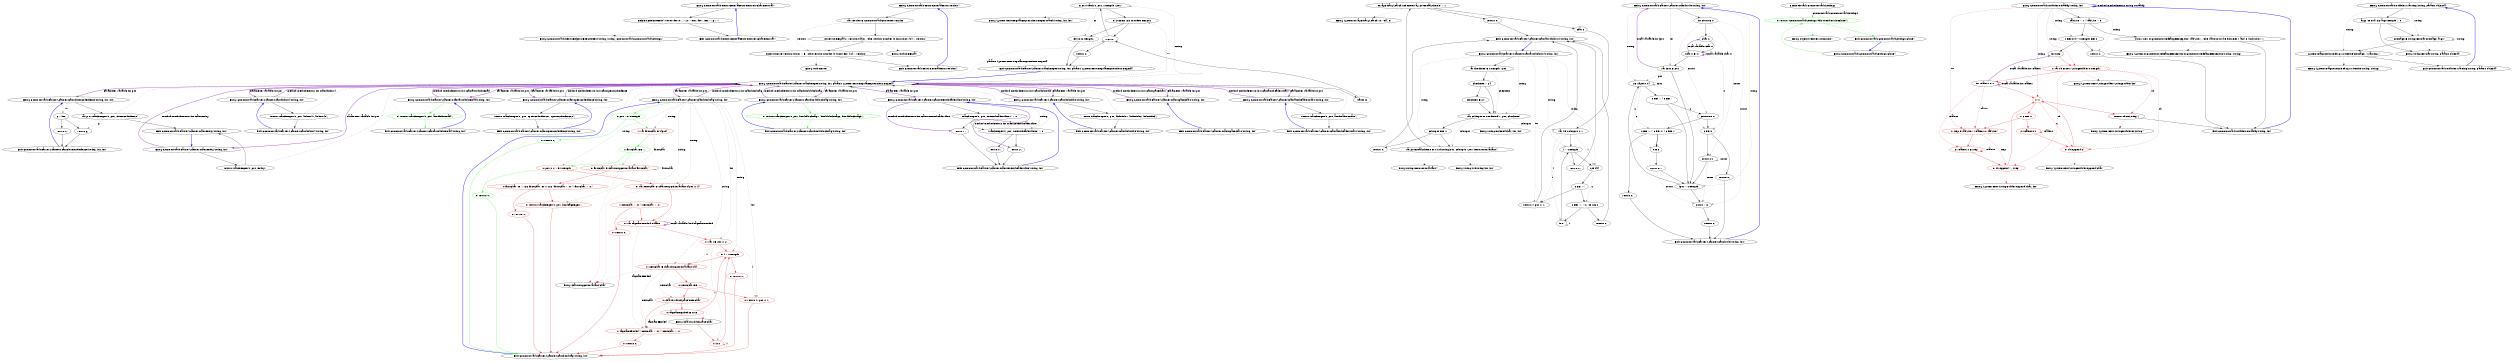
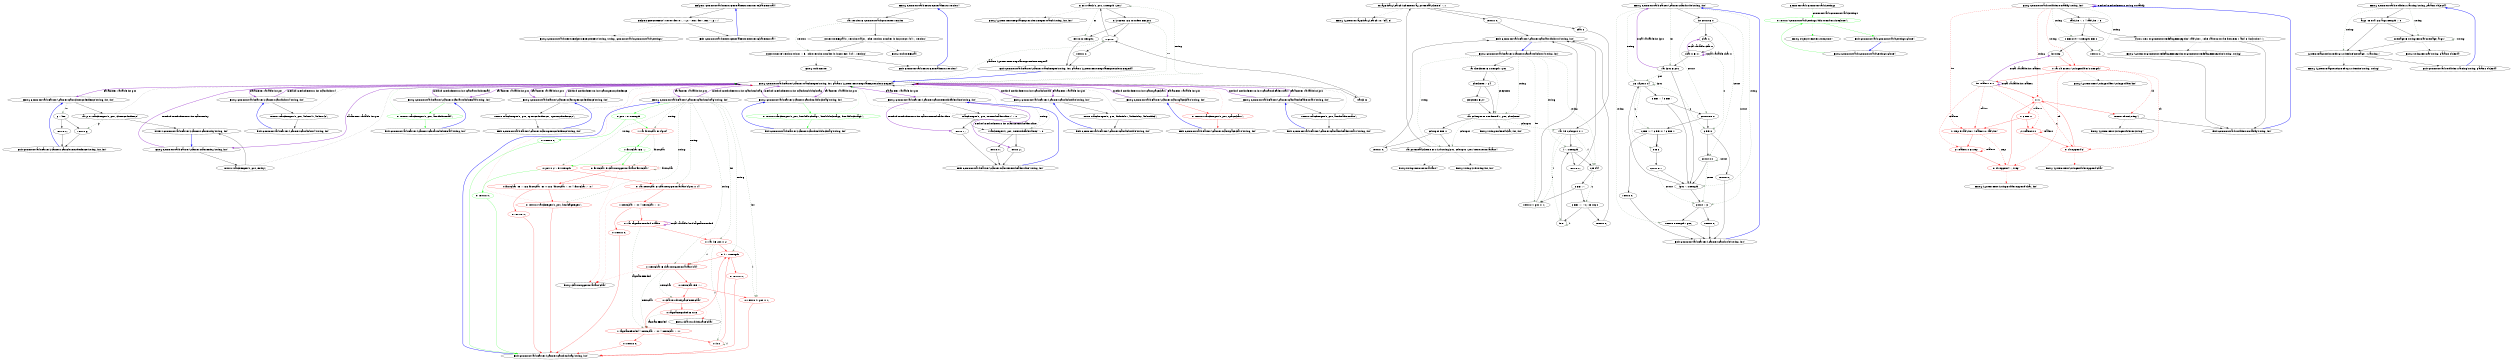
node "Entry CommonMark.Tests.GeneralTests.TestZeroCharRemoval()": label "Entry CommonMark.Tests.GeneralTests.TestZeroCharRemoval()" -> "Helpers CommonMark.Tests.GeneralTests.TestZeroCharRemoval()"
edge "args != null && args.Length > 0" -> "Entry string.Format(string, params object[])": now "args != null && args.Length > 0" -> "System.Diagnostics.Debug.WriteLine(message, ''Warning'')"
edge "int realPos = 0" -> "2: realPos++": added, label "realPos"
node "0: return MatchRegex(s, pos, spacechars);": added
node "Exit CommonMark.Parser.Scanner.scan_entity(string, int)": label "Exit CommonMark.Parser.Scanner.scan_entity(string, int)" -> "Assert CommonMark.Parser.Scanner.scan_entity(string, int)"
edge "0: var nextChar = char.ToUpperInvariant(s[pos + 1])" -> "0: var tagNameEnded = false": now "0: var nextChar = char.ToUpperInvariant(s[pos + 1])" -> "1: nextChar < 'A' || nextChar > 'Z'"
node "return s.Length - pos;": added
edge "Entry char.IsWhiteSpace(char)" -> "2: i++": now "1: tagNameEnded || nextChar < 'A' || nextChar > 'Z'" -> "2: i++"
